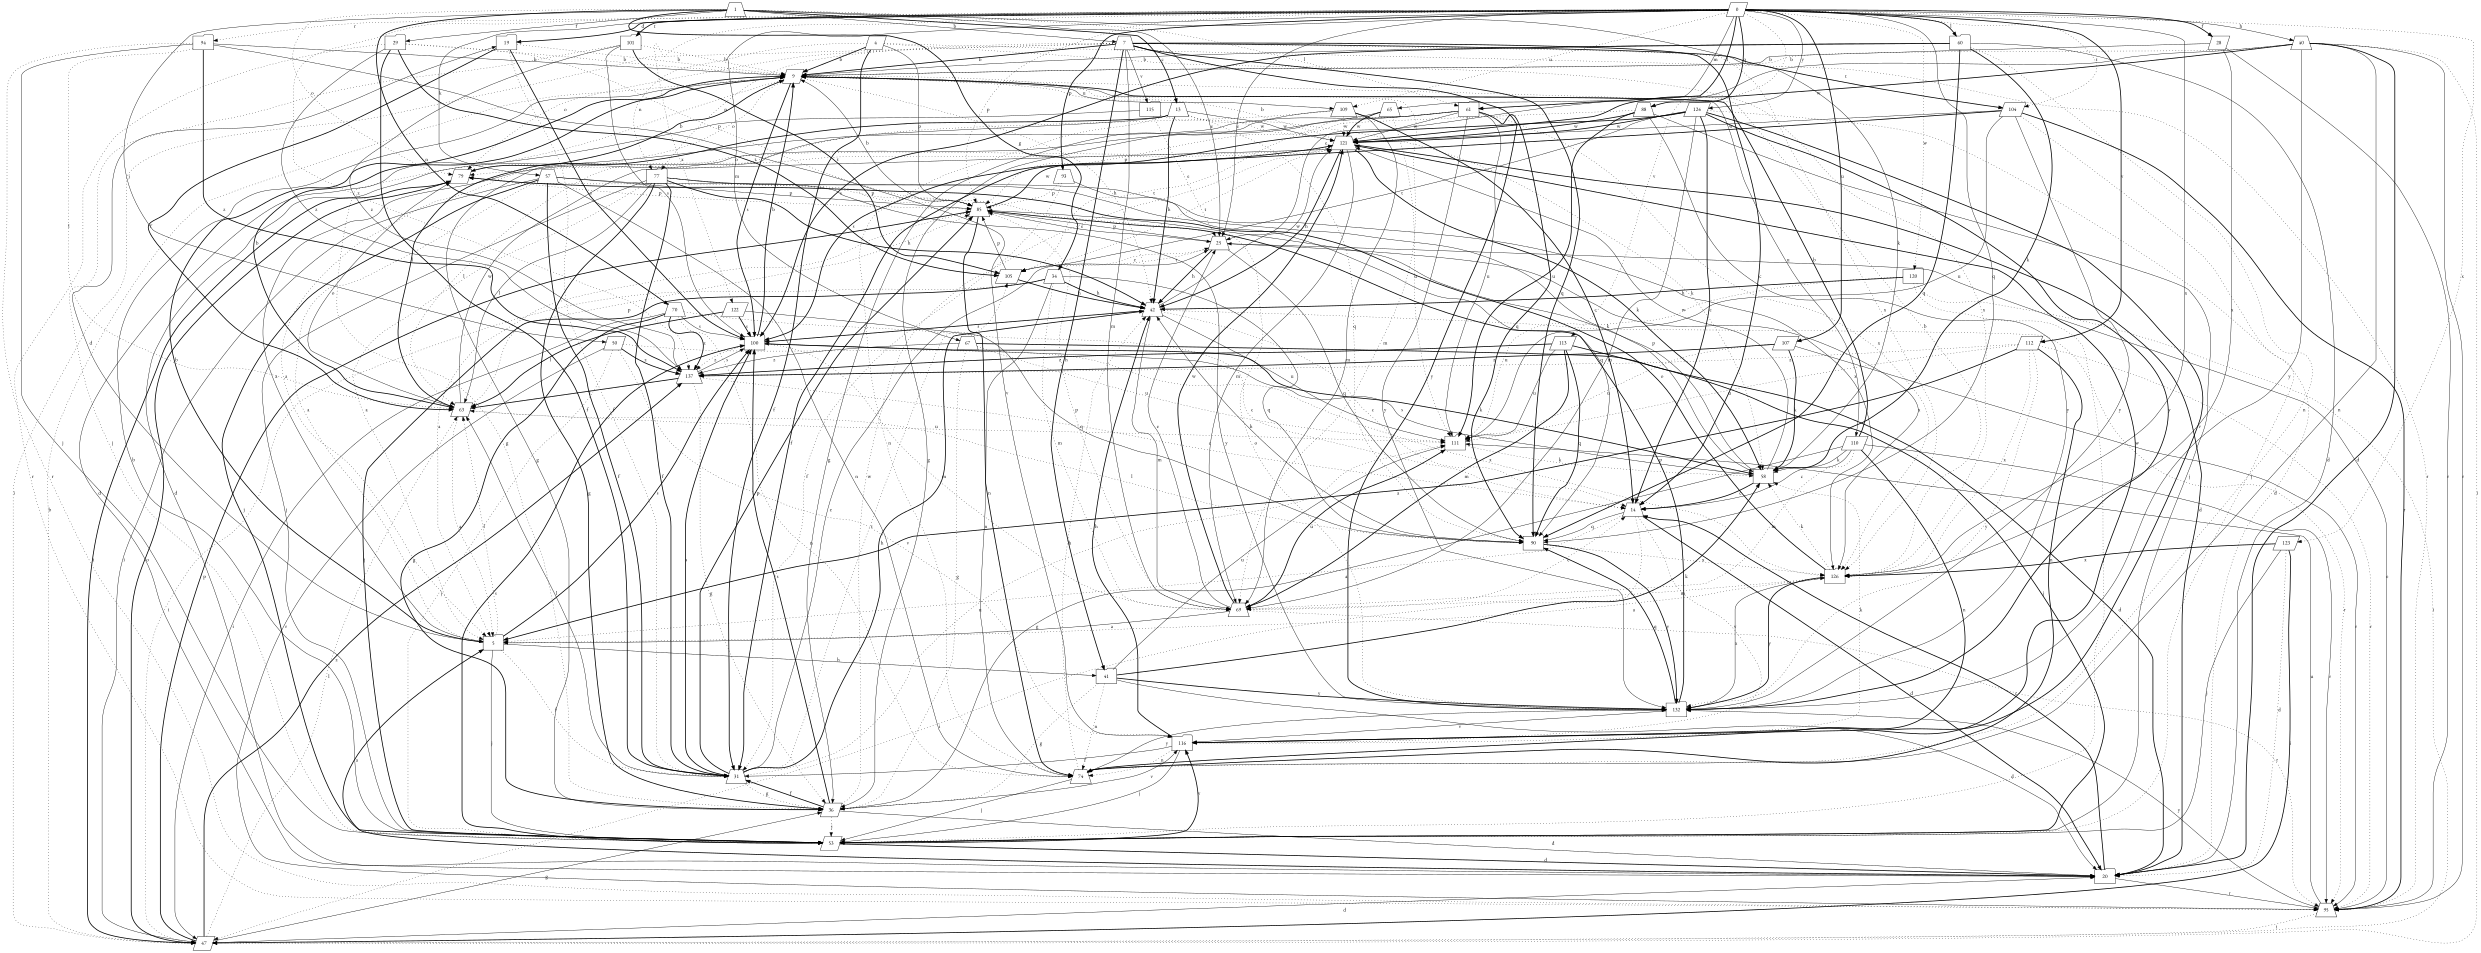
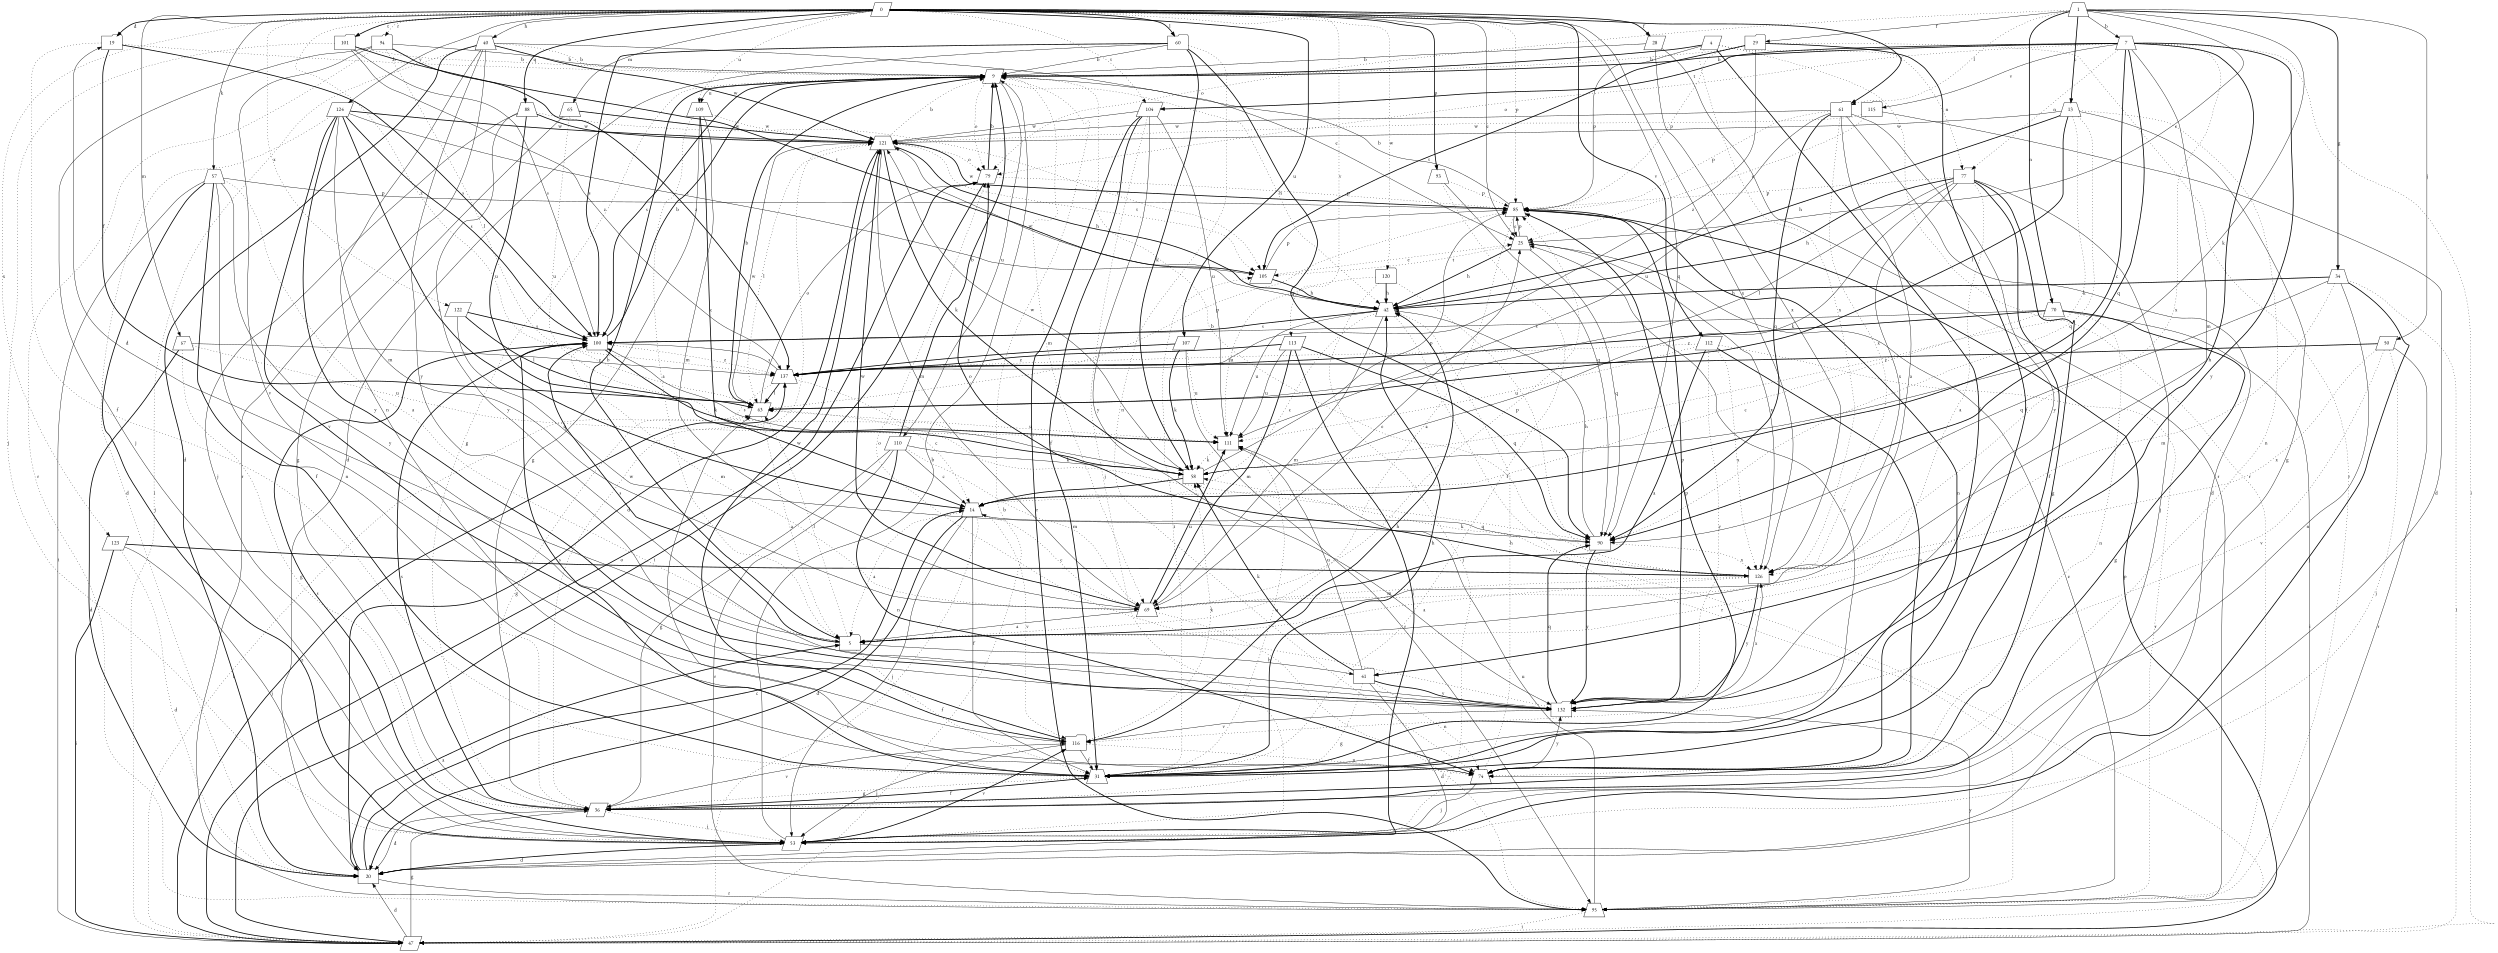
edge "14" -> "31": added, label "f"
edge "5" -> "53": now "14" -> "53"
